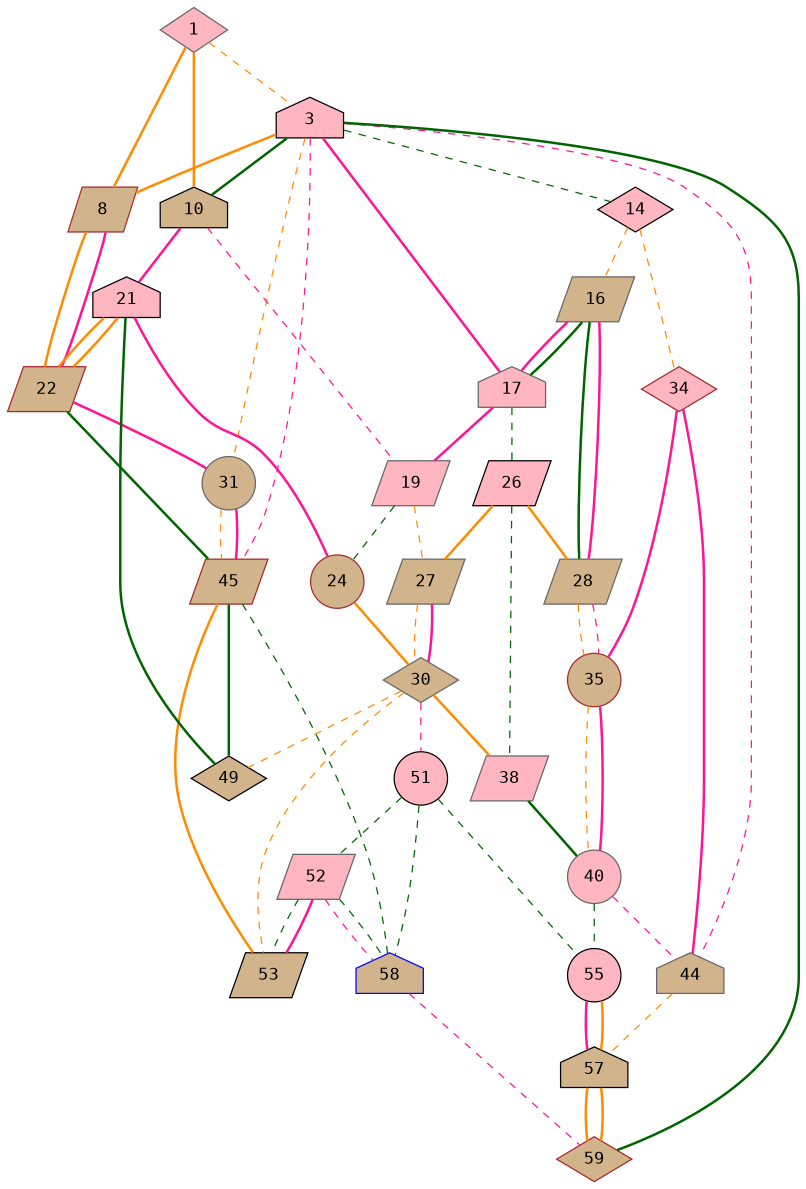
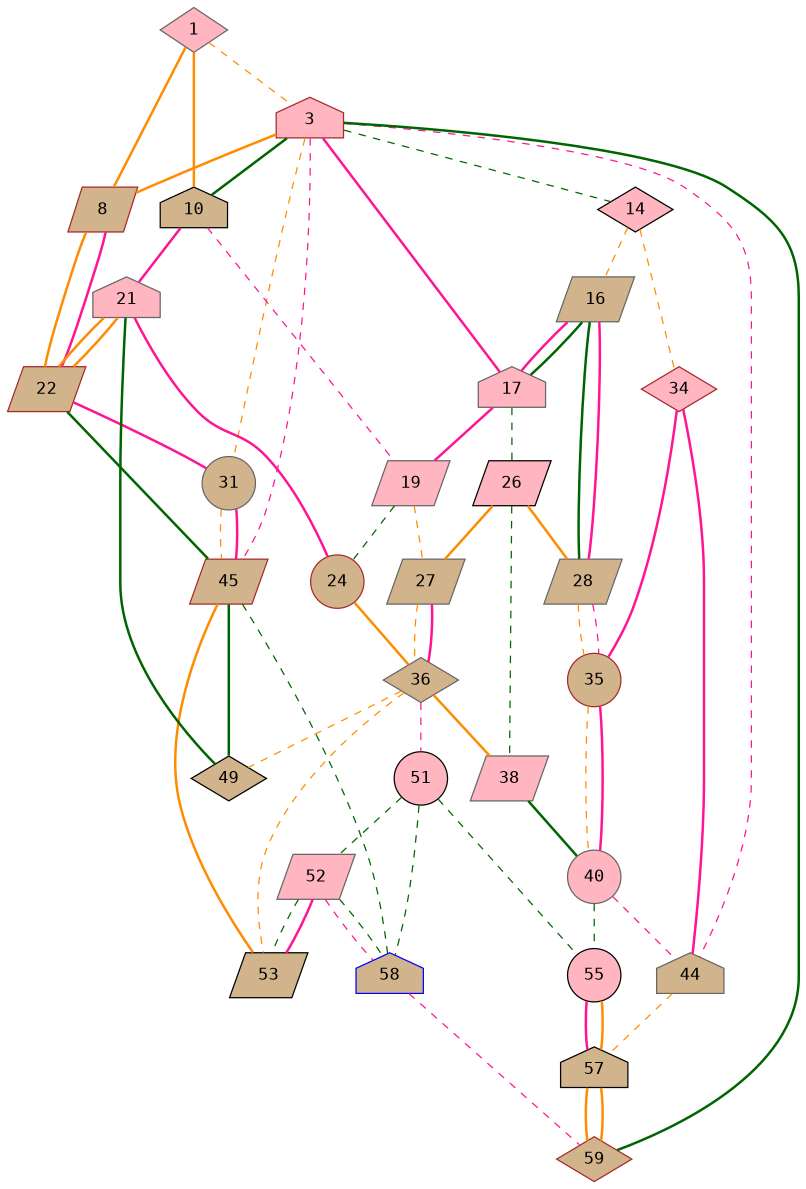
node "3": color black -> brown
node "21": color black -> gray40
node "30": label "30" -> "36"
